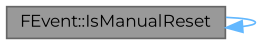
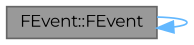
node "FEvent::IsManualReset": label "FEvent::IsManualReset" -> "FEvent::FEvent"
